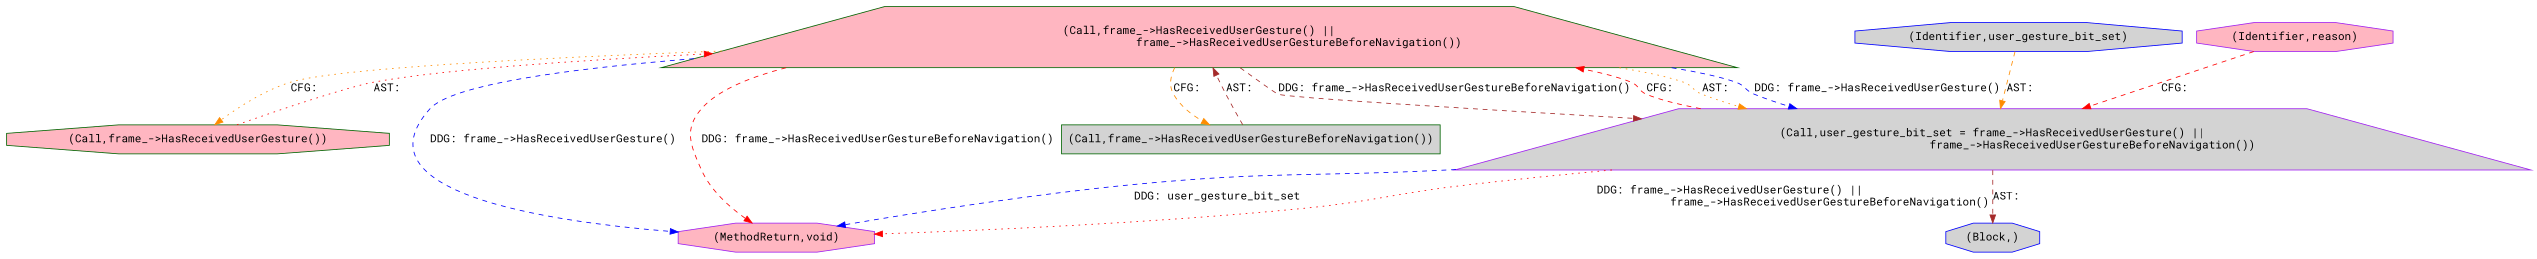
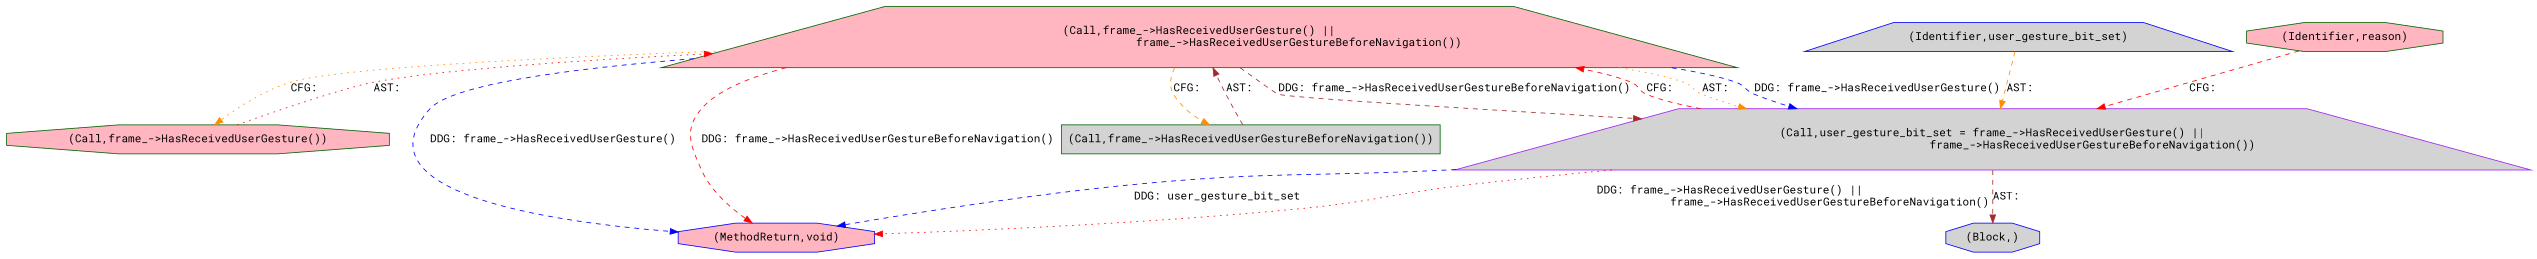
node "(Identifier,user_gesture_bit_set)": shape octagon -> trapezium
node "(Identifier,reason)": color purple -> darkgreen
node "(MethodReturn,void)": color purple -> blue
